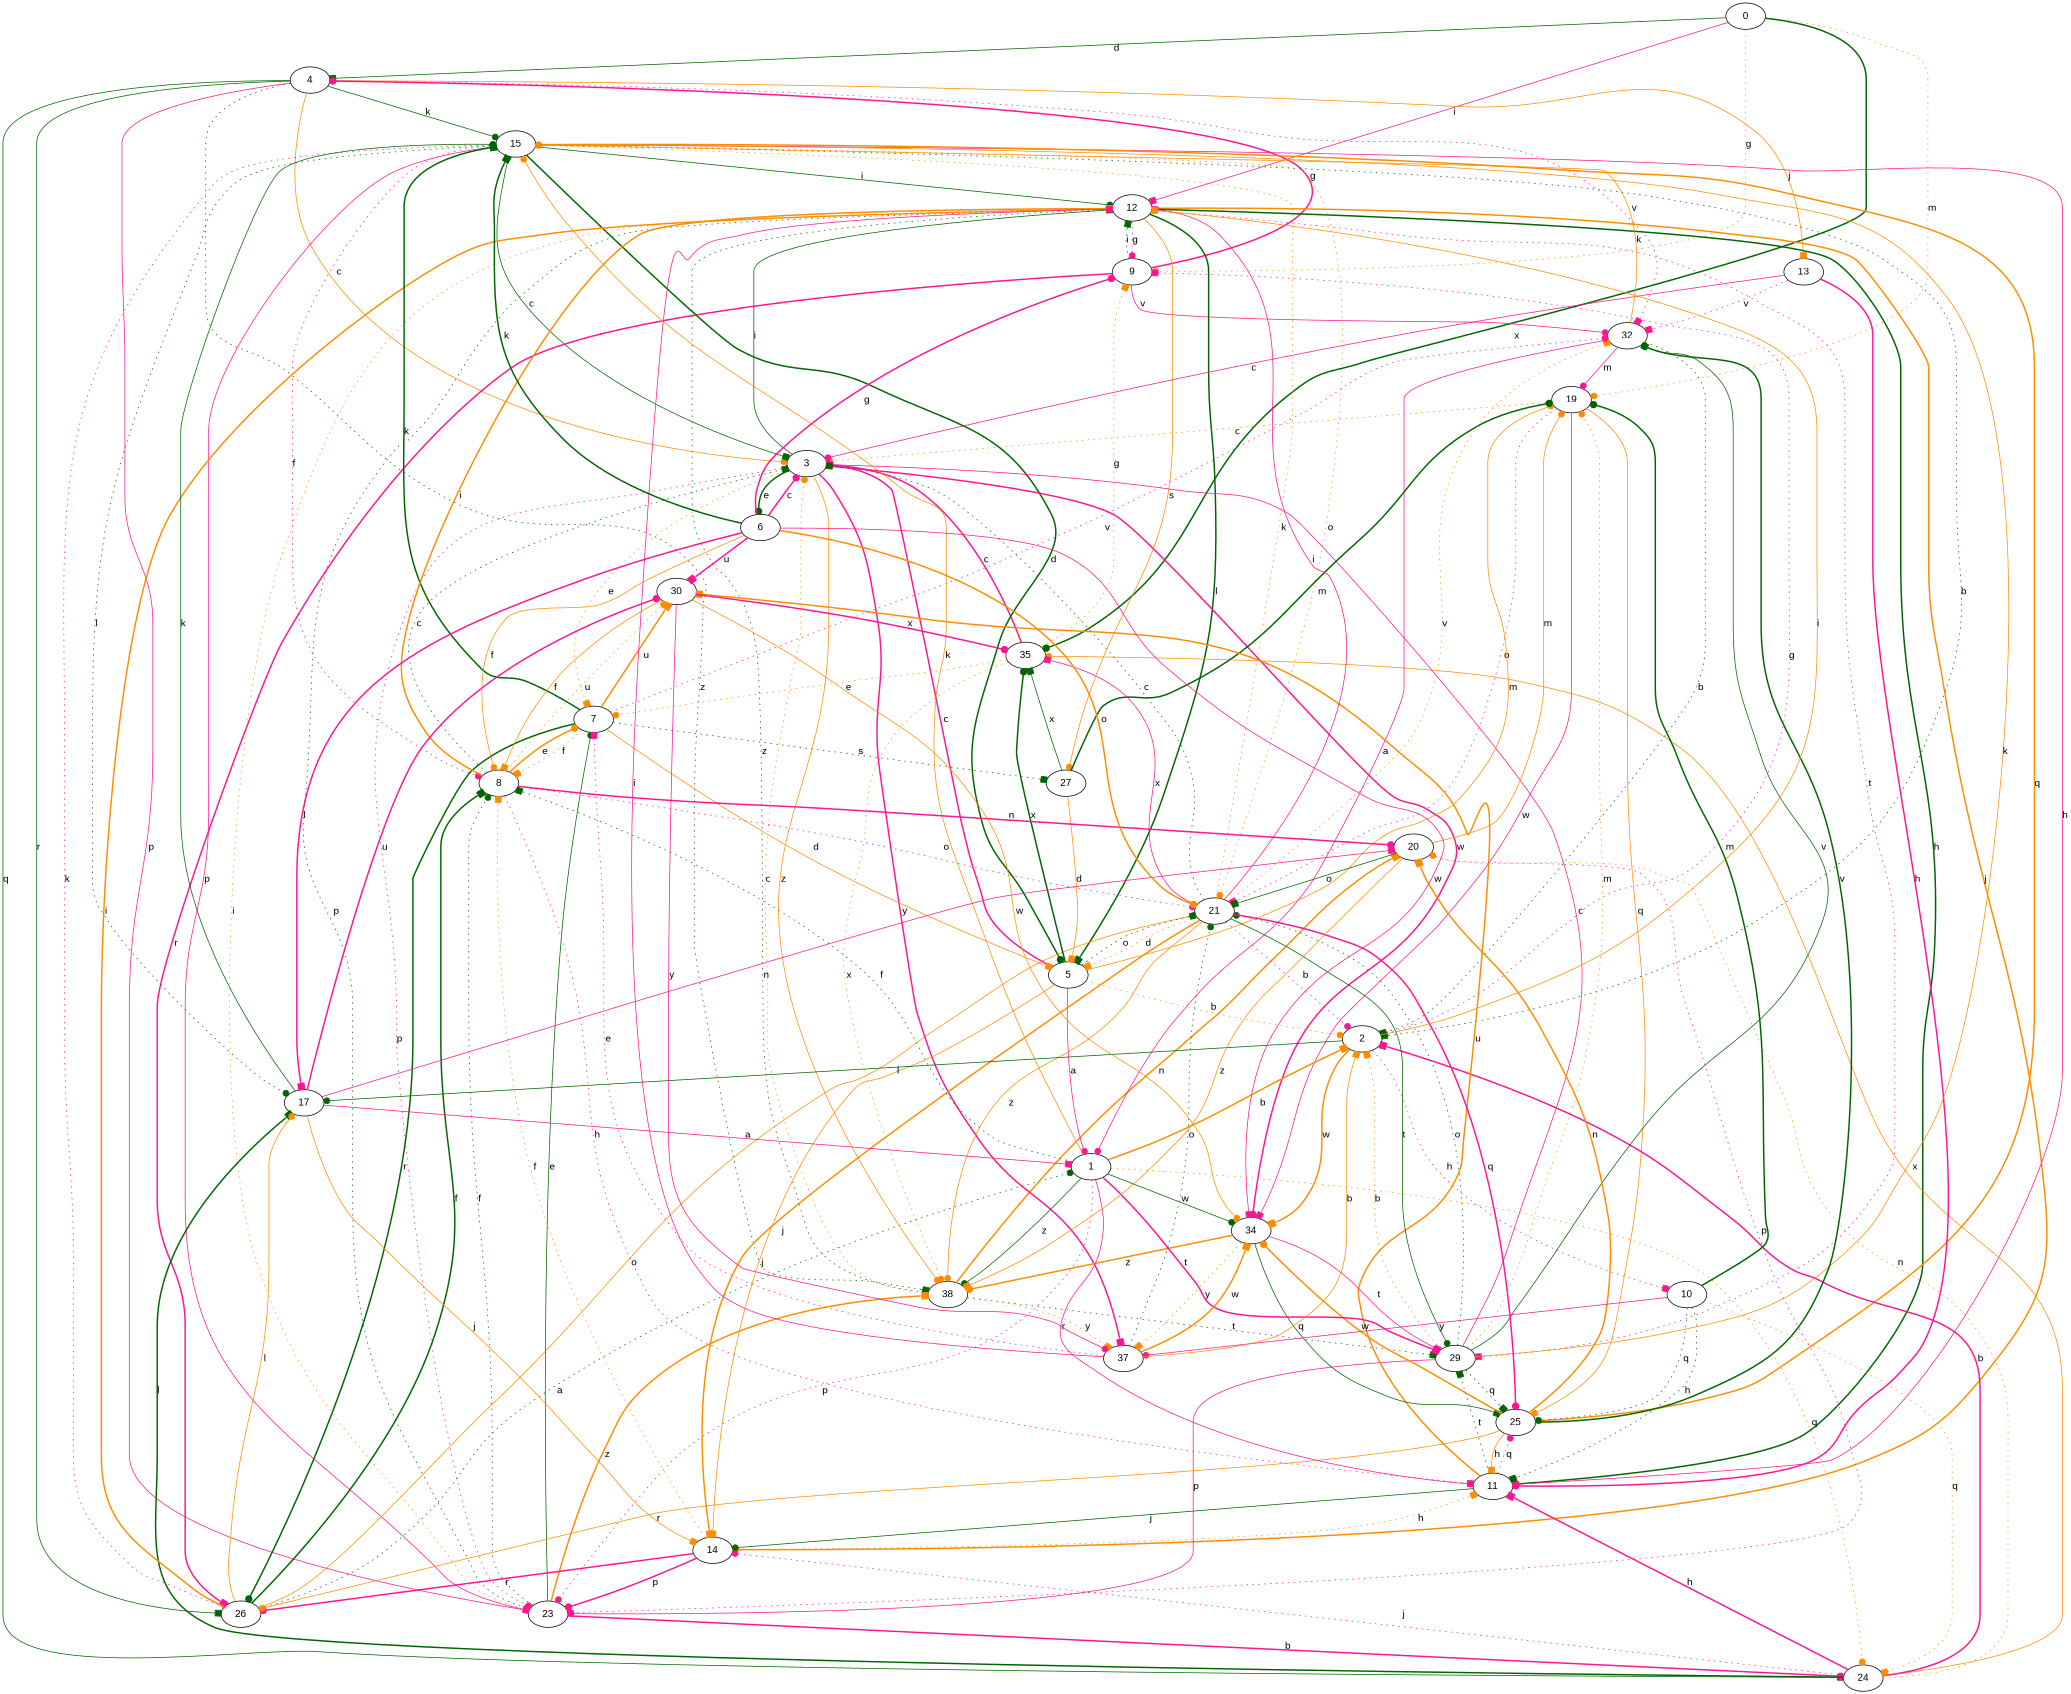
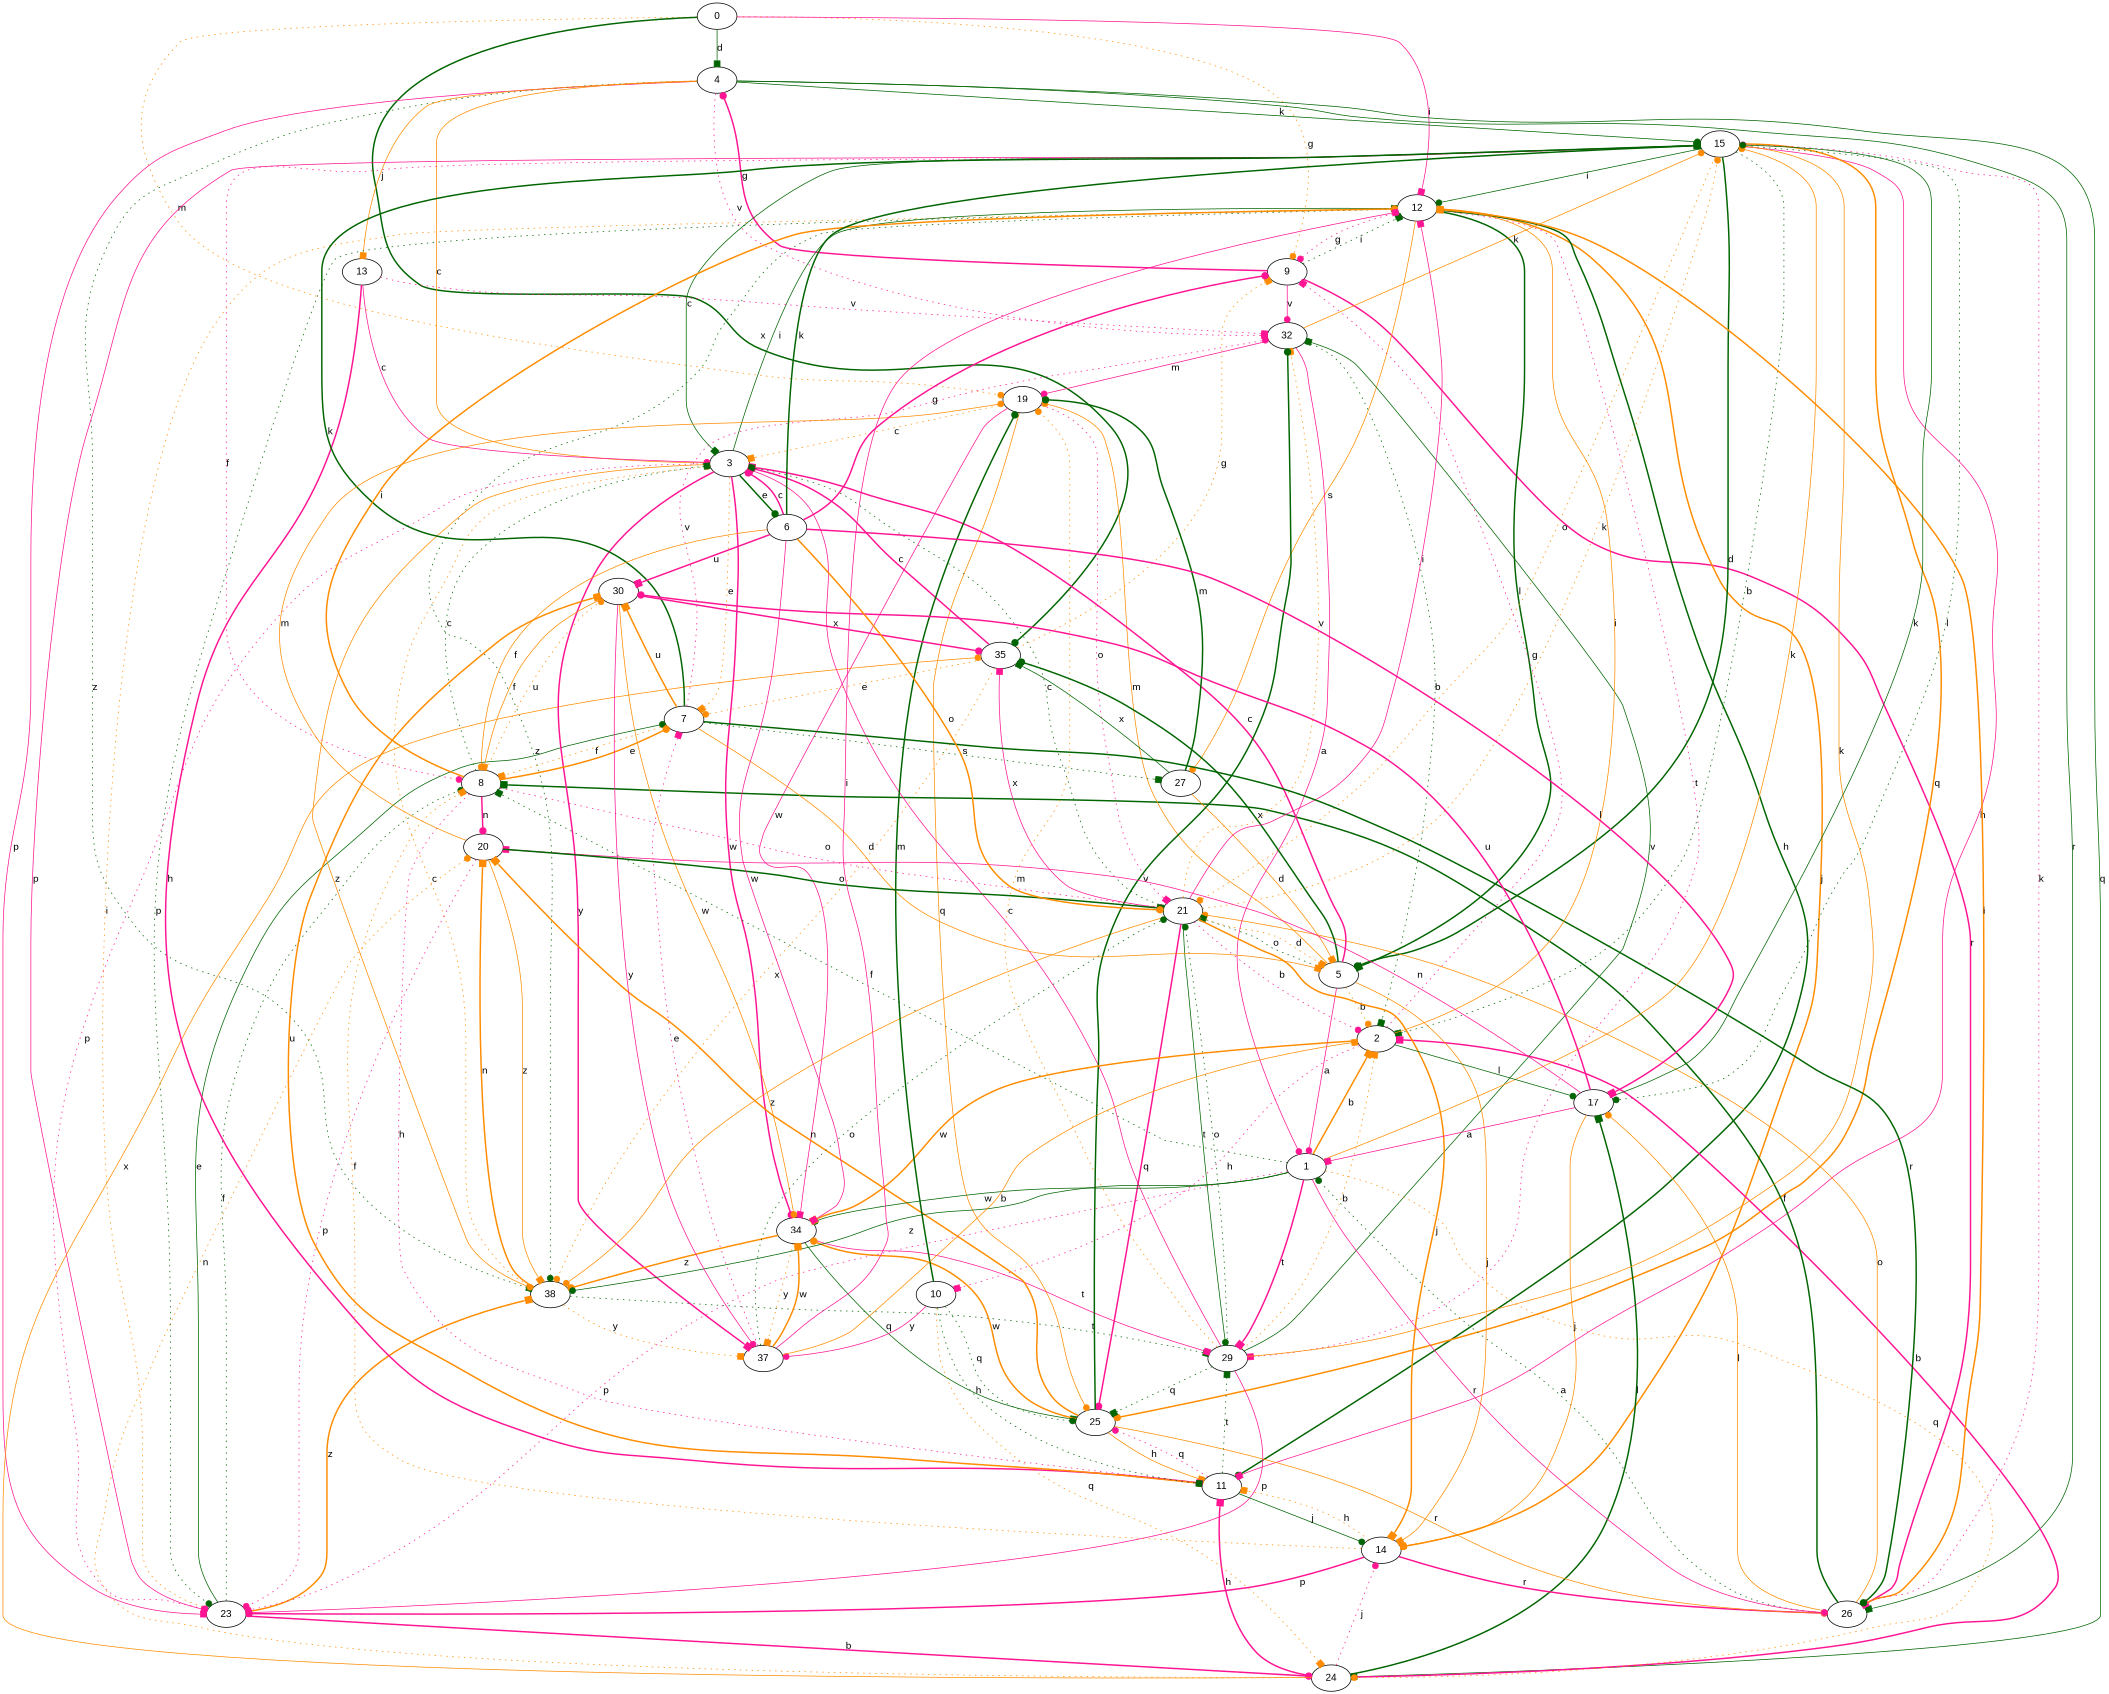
edge "20" -> "21": style solid -> bold
edge "1" -> "11": now "1" -> "26"
